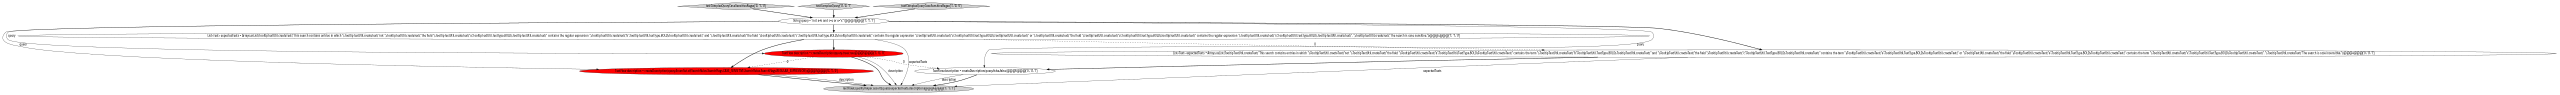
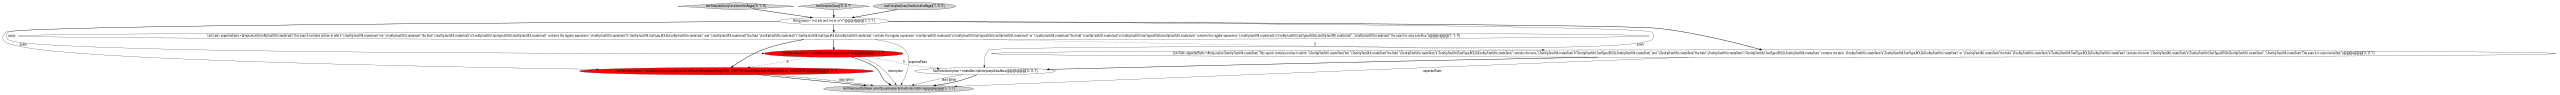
node "testComplexQueryCaseSensitiveRegex['1', '0', '0']": shape diamond -> ellipse
